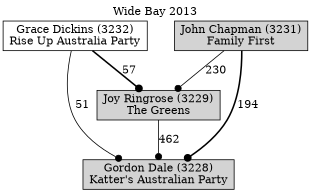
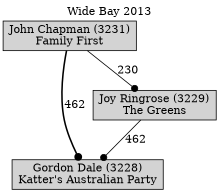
node "Grace Dickins (3232) Rise Up Australia Party": removed
edge "John Chapman (3231) Family First" -> "Gordon Dale (3228) Katter's Australian Party": label "194" -> "462"
